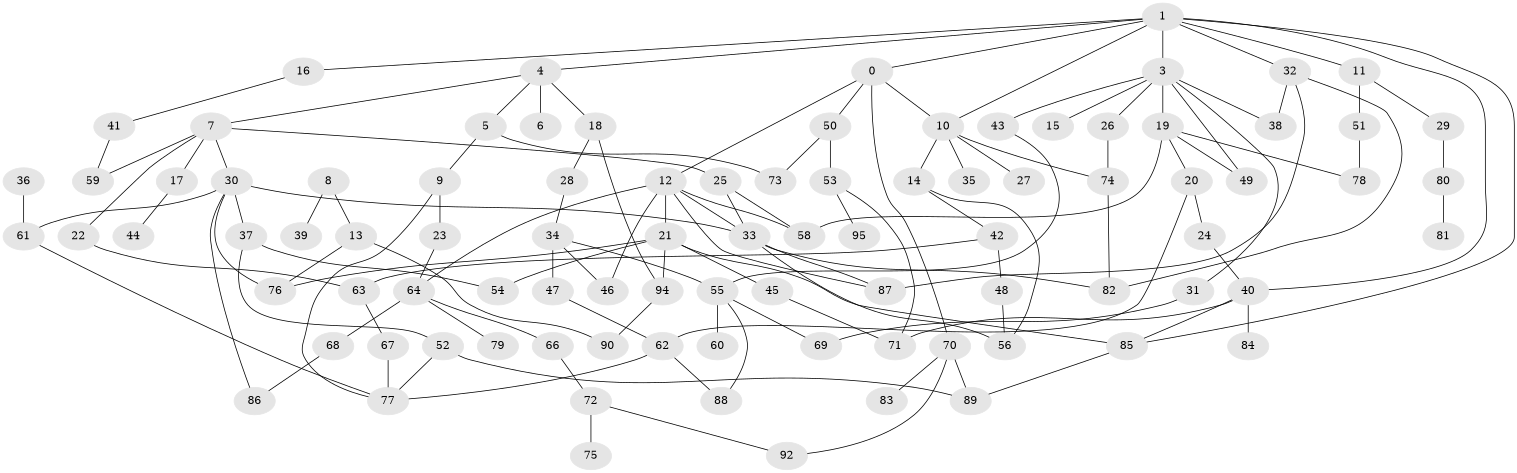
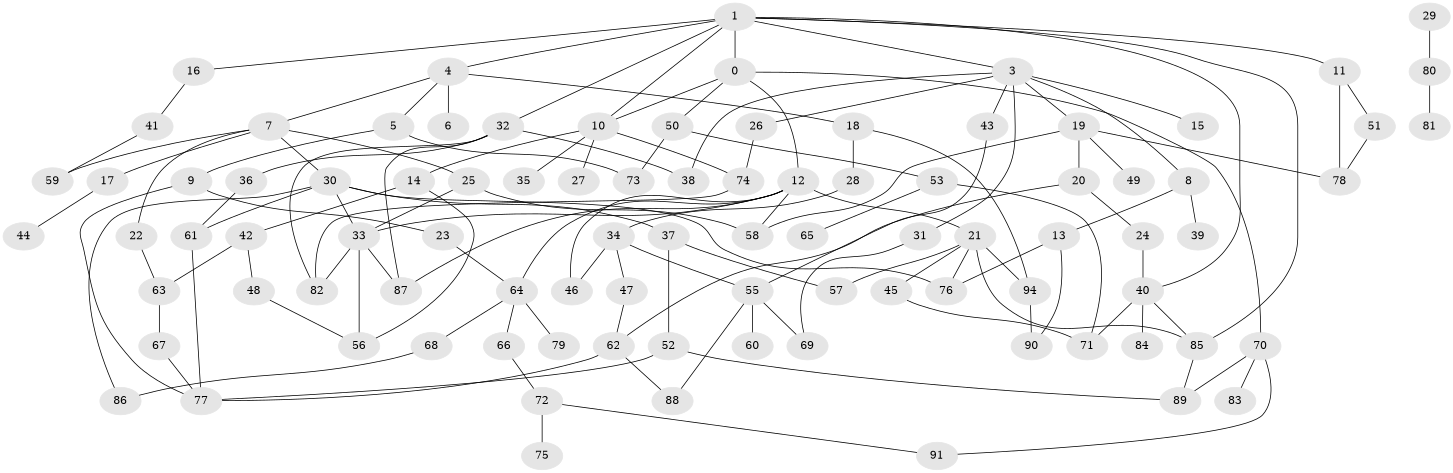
edge "11" -- "29": now "11" -- "78"
edge "3" -- "49": now "3" -- "8"
edge "32" -- "36": added
node "95": label "95" -> "65"
node "54": label "54" -> "57"
node "92": label "92" -> "91"
